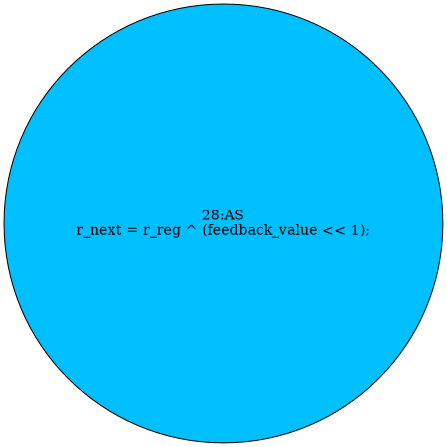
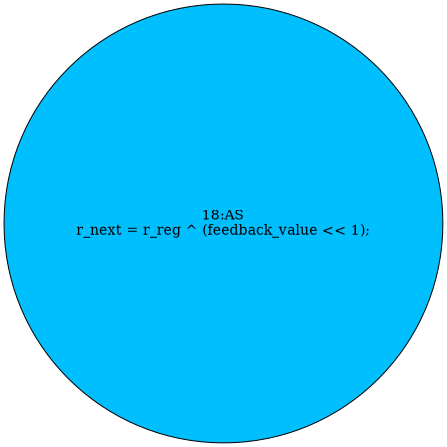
node "28:AS r_next = r_reg ^ (feedback_value << 1);": label "28:AS r_next = r_reg ^ (feedback_value << 1);" -> "18:AS r_next = r_reg ^ (feedback_value << 1);"
